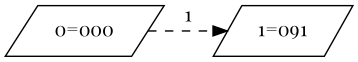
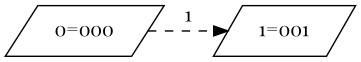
node "1=091": label "1=091" -> "1=001"
